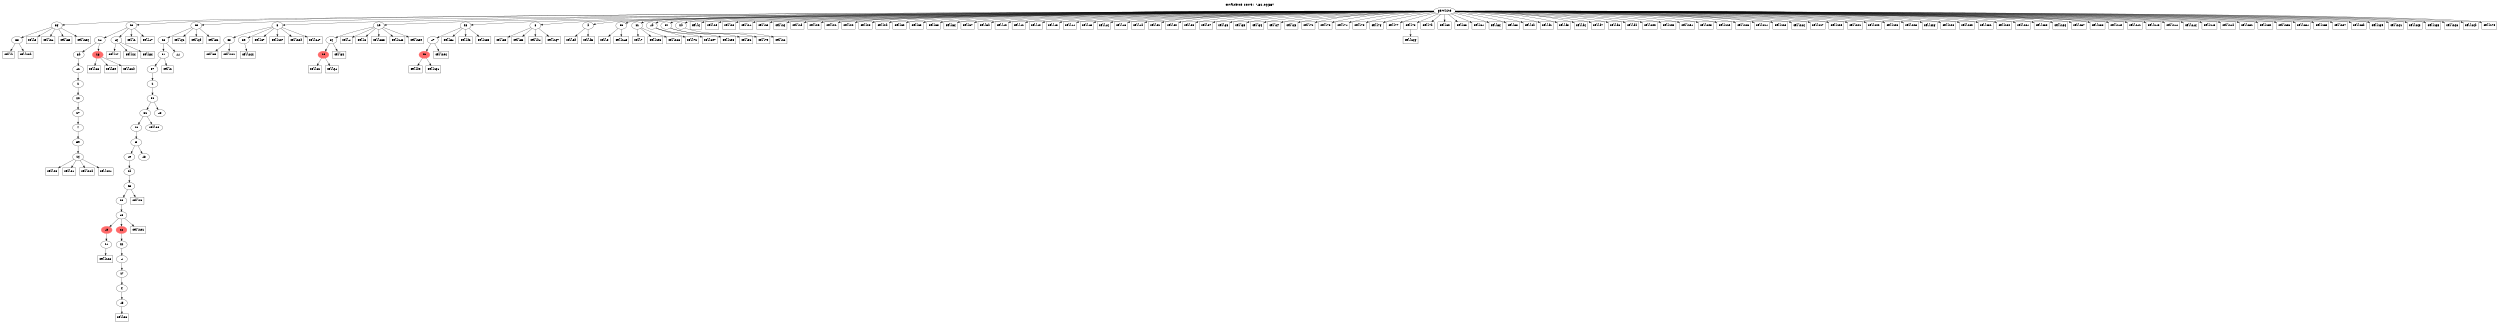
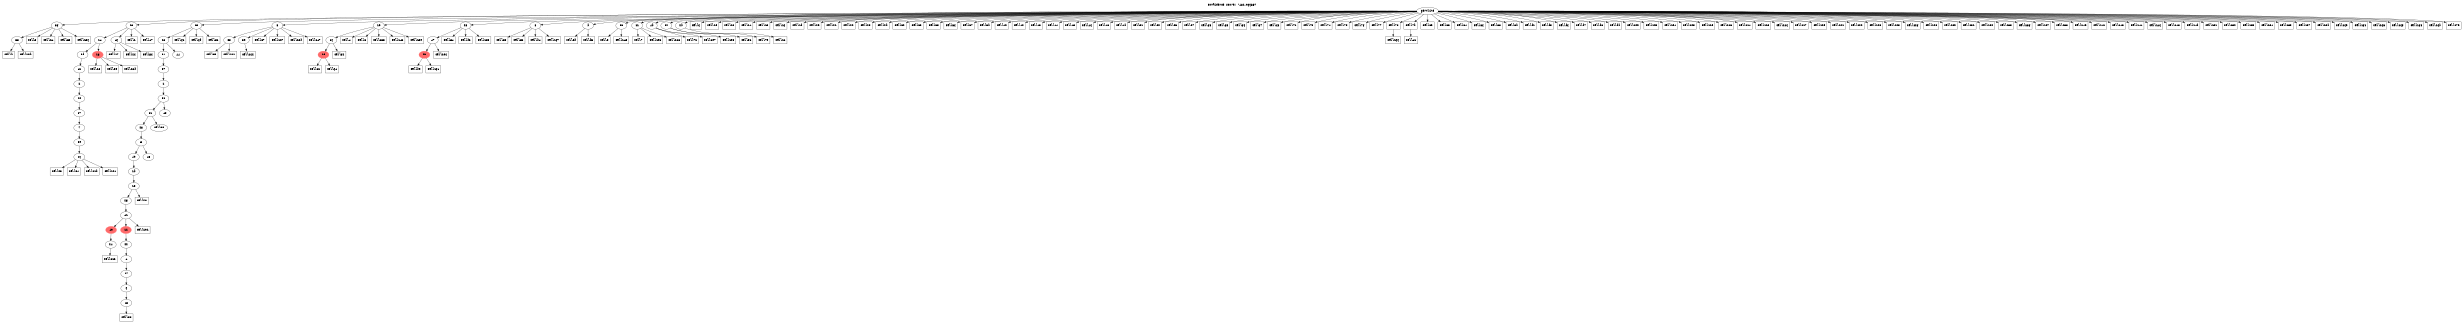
edge "germline" -> "cell41": now "cell79" -> "cell41"
node "cell134": removed
node "cell2": removed
